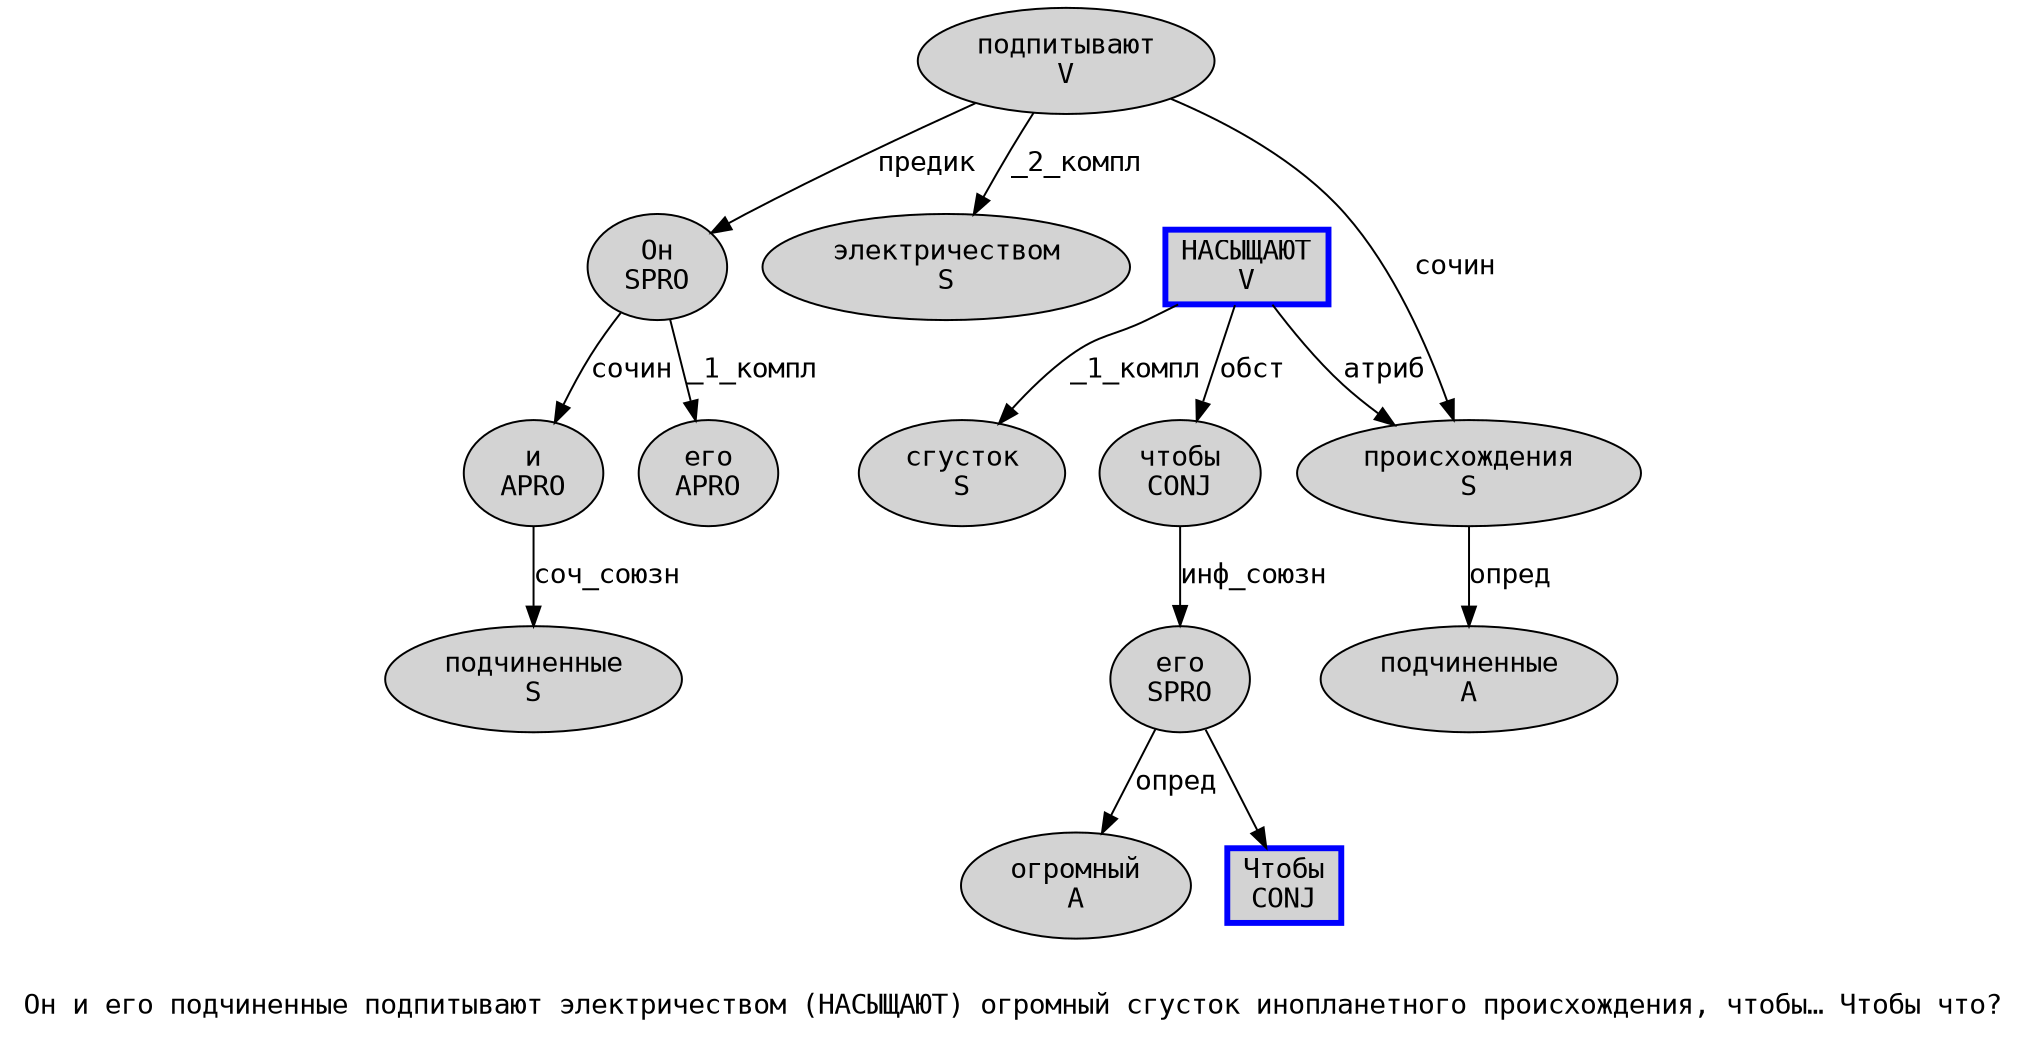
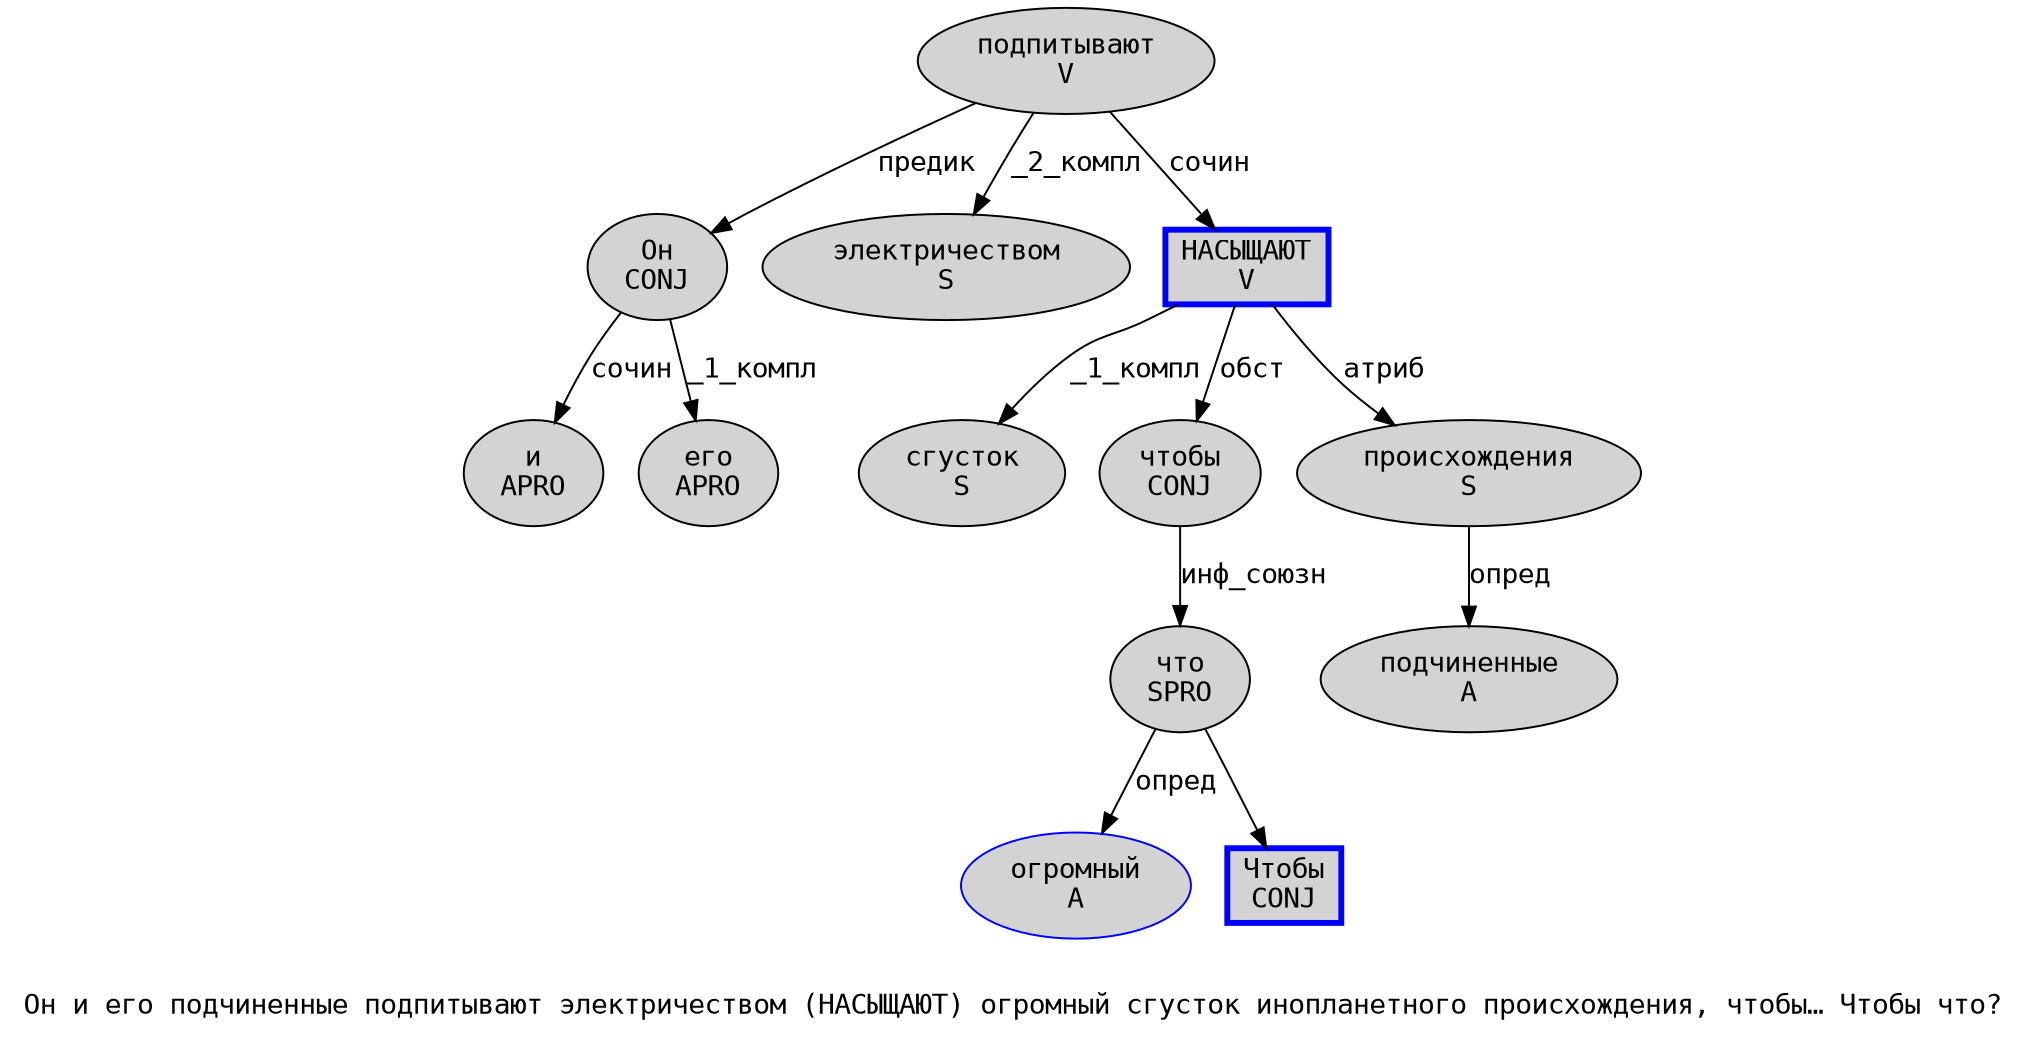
edge "подпитывают V" -> "происхождения S": now "подпитывают V" -> "НАСЫЩАЮТ V"
node "Он SPRO": label "Он SPRO" -> "Он CONJ"
node "подчиненные S": removed
node "его SPRO": label "его SPRO" -> "что SPRO"
node "огромный A": color black -> blue
